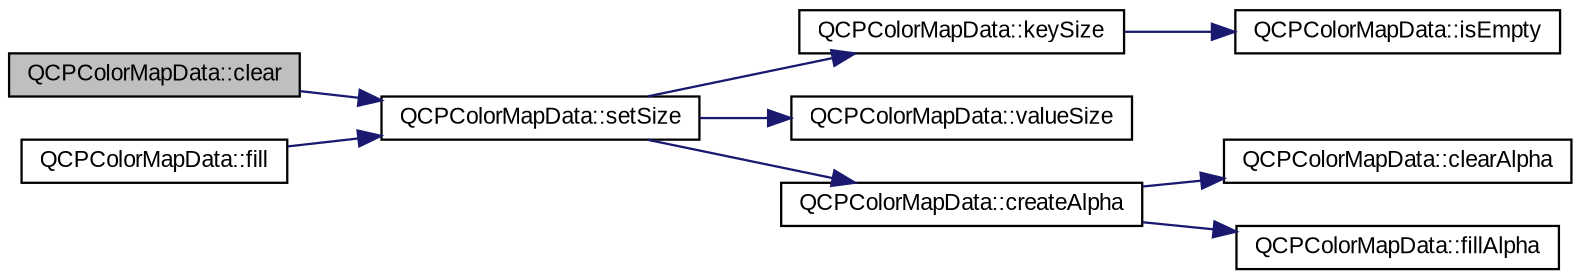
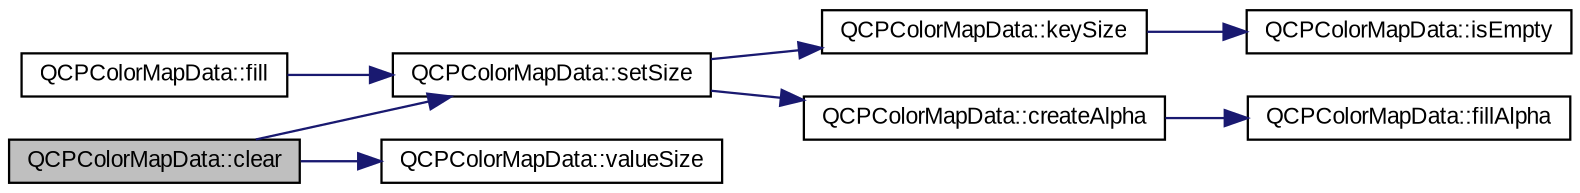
edge "QCPColorMapData::setSize" -> "QCPColorMapData::valueSize": now "QCPColorMapData::clear" -> "QCPColorMapData::valueSize"
node "QCPColorMapData::clearAlpha": removed
